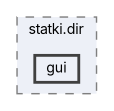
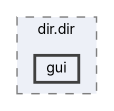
cluster "statki.dir": label "statki.dir" -> "dir.dir"
